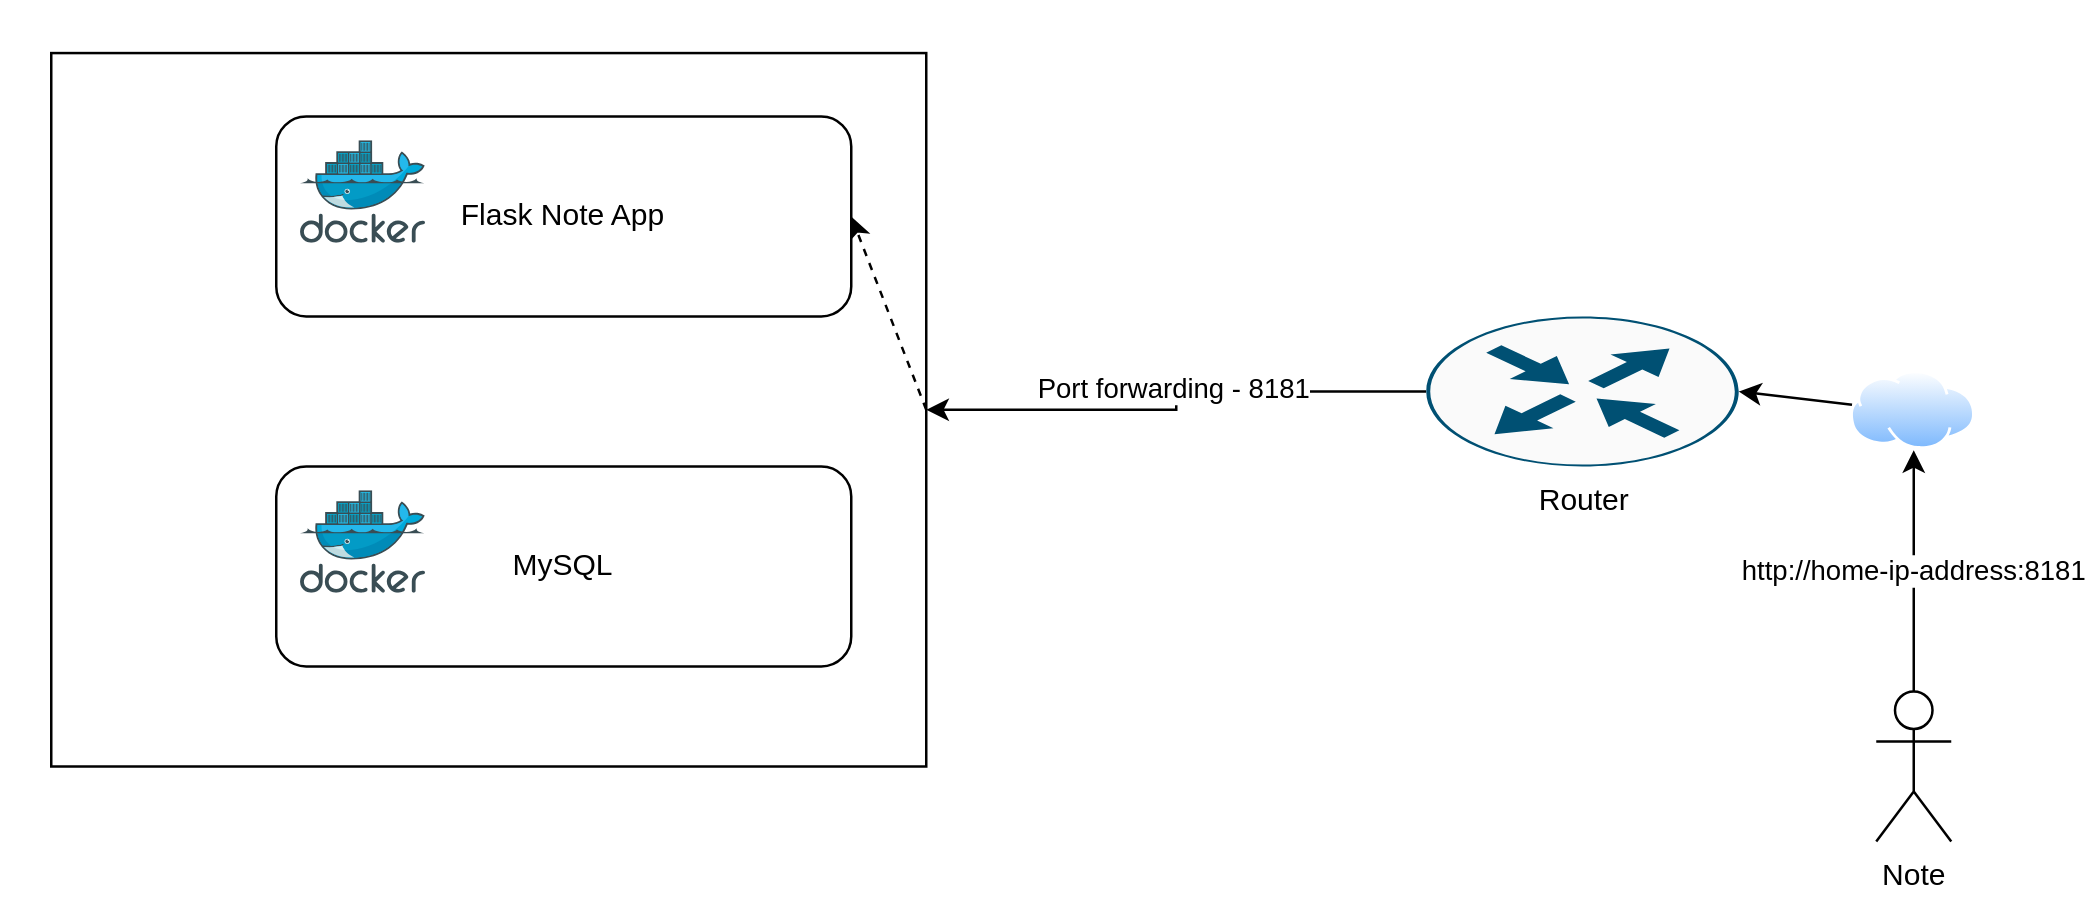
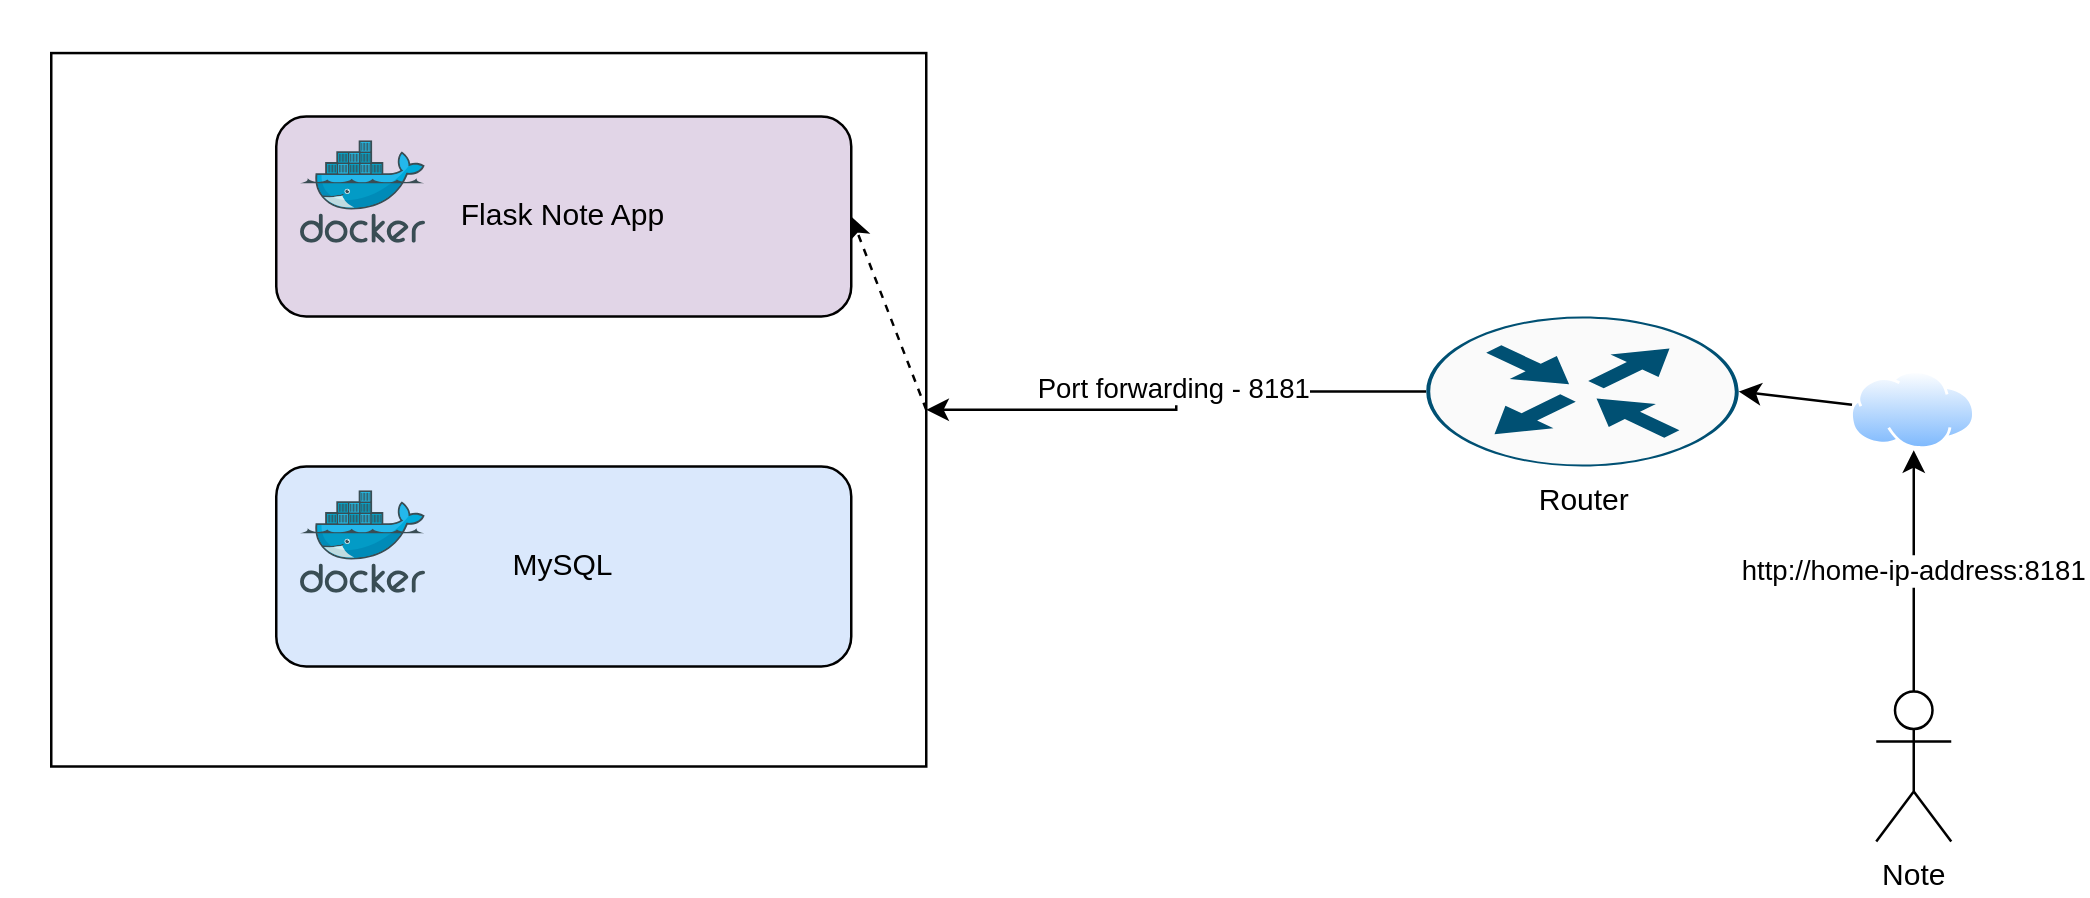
node "Flask Note App": fillcolor #ffffff -> #e1d5e7
node "MySQL": fillcolor #ffffff -> #dae8fc
